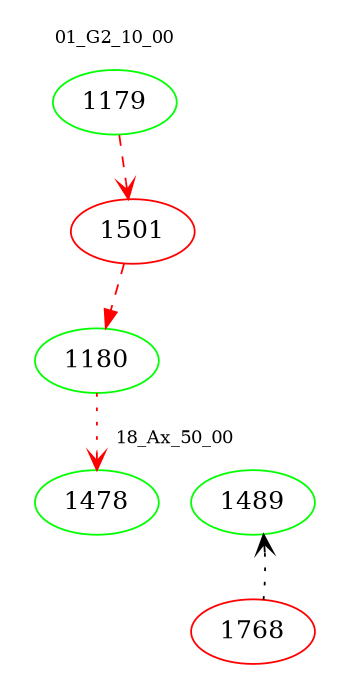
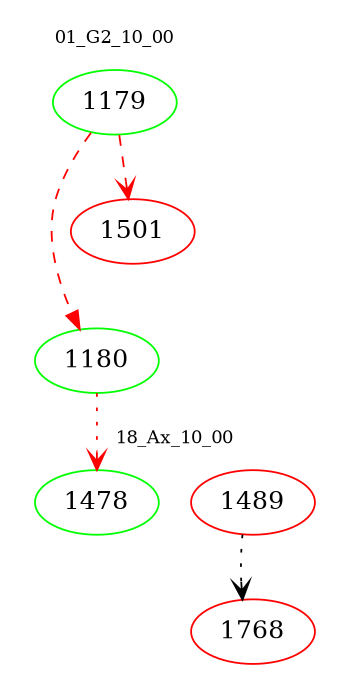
edge "1501" -> "1180": now "1179" -> "1180"
cluster "18_Ax_50_00": label "18_Ax_50_00" -> "18_Ax_10_00"
node "1489": color green -> red
edge "1768" -> "1489": reversed
